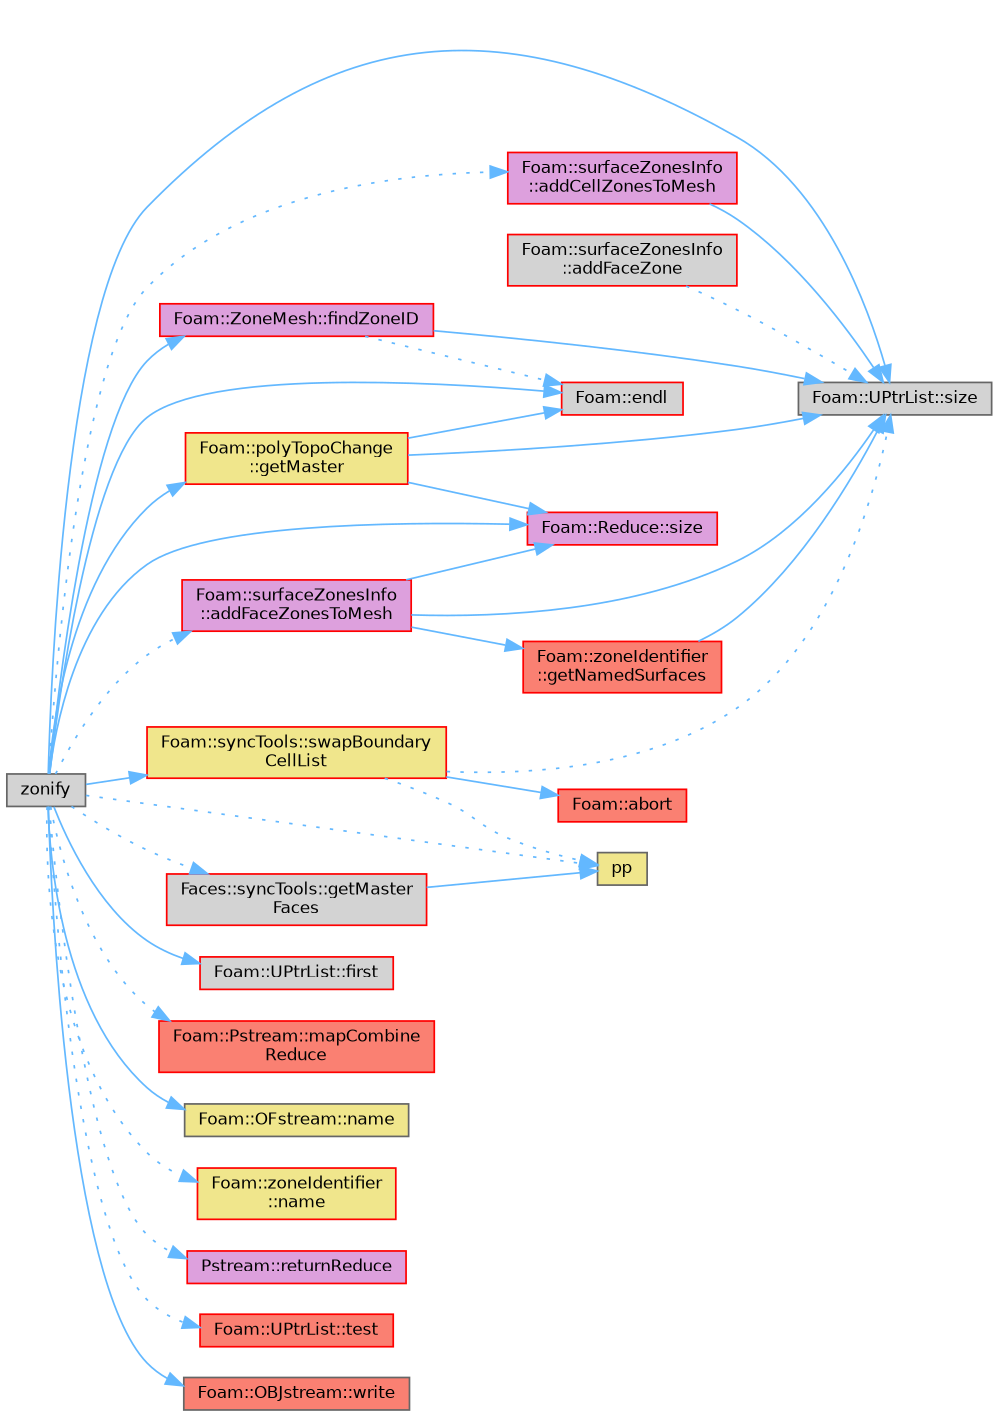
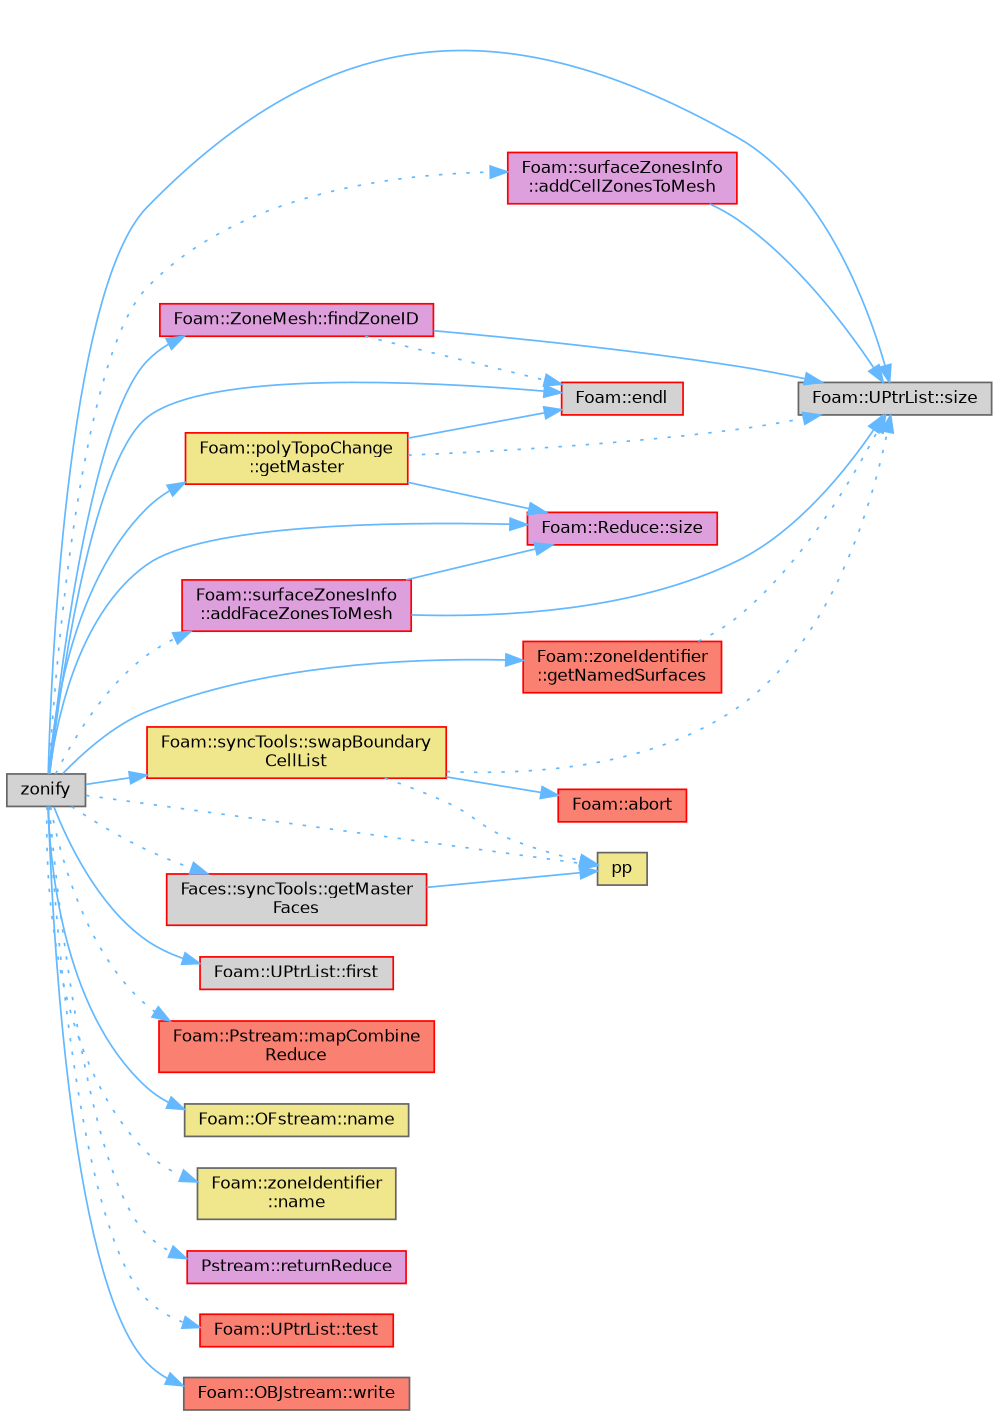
node "Foam::surfaceZonesInfo ::addFaceZone": removed
edge "Foam::polyTopoChange ::getMaster" -> "Foam::UPtrList::size": style solid -> dotted
edge "Foam::zoneIdentifier ::getNamedSurfaces" -> "Foam::UPtrList::size": style solid -> dotted
edge "Foam::surfaceZonesInfo ::addFaceZonesToMesh" -> "Foam::zoneIdentifier ::getNamedSurfaces": now "zonify" -> "Foam::zoneIdentifier ::getNamedSurfaces"
node "Foam::zoneIdentifier ::name": color red -> grey40
